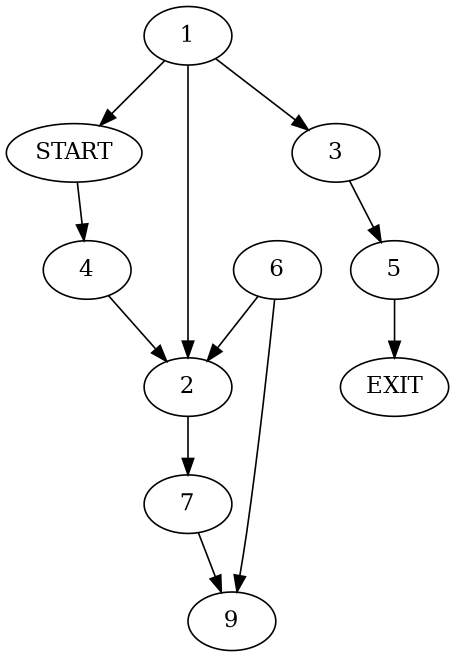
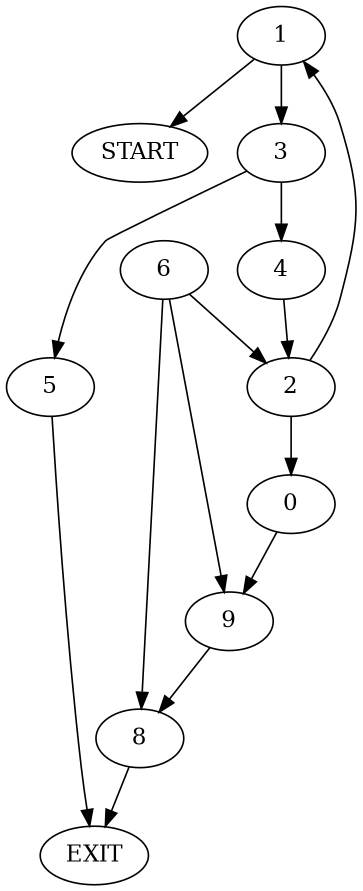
edge "START" -> "4": now "3" -> "4"
edge "1" -> "2": reversed
node "7": label "7" -> "0"
node "8": added
